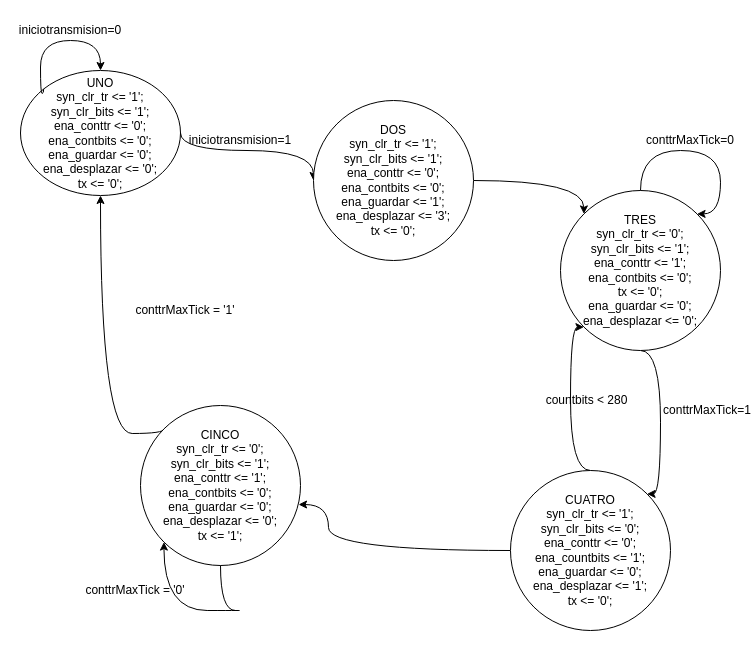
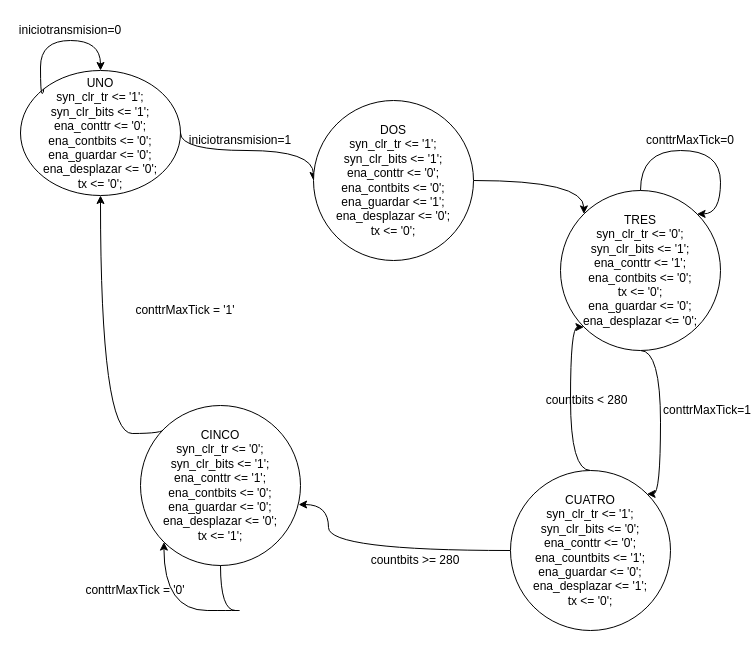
node "DOS syn_clr_tr <= '1'; syn_clr_bits <= '1'; ena_conttr <= '0'; ena_contbits <= '0'; ena_guardar <= '1'; ena_desplazar <= '3'; tx <= '0';": label "DOS syn_clr_tr <= '1'; syn_clr_bits <= '1'; ena_conttr <= '0'; ena_contbits <= '0'; ena_guardar <= '1'; ena_desplazar <= '3'; tx <= '0';" -> "DOS syn_clr_tr <= '1'; syn_clr_bits <= '1'; ena_conttr <= '0'; ena_contbits <= '0'; ena_guardar <= '1'; ena_desplazar <= '0'; tx <= '0';"
node "countbits >= 280": added
